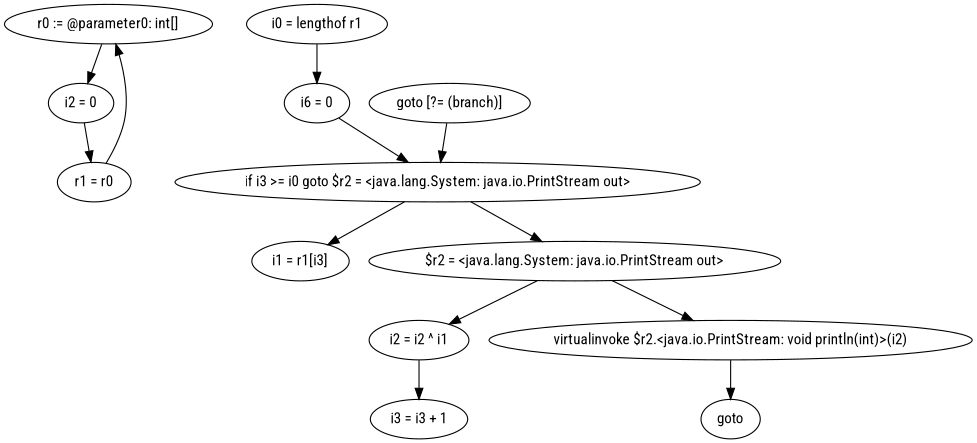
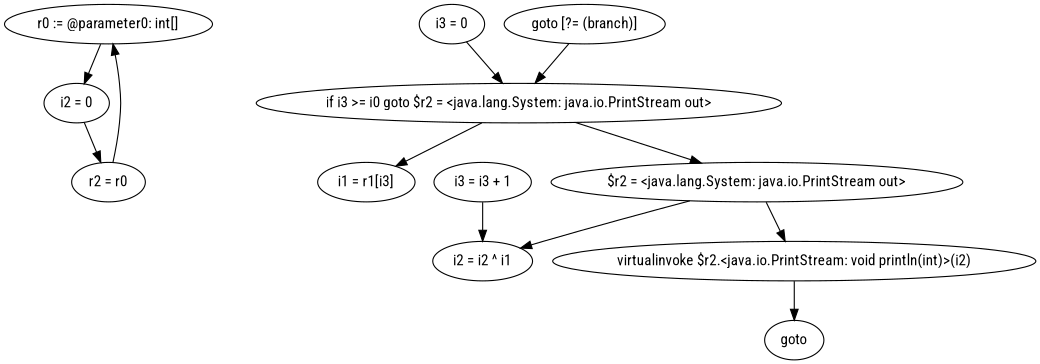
node "i0 = lengthof r1": removed
node "i6 = 0": label "i6 = 0" -> "i3 = 0"
node "r1 = r0": label "r1 = r0" -> "r2 = r0"
edge "i2 = i2 ^ i1" -> "i3 = i3 + 1": reversed
